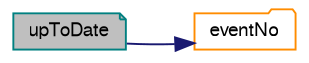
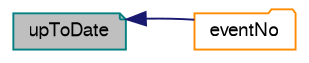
edge "upToDate" -> "eventNo": reversed
